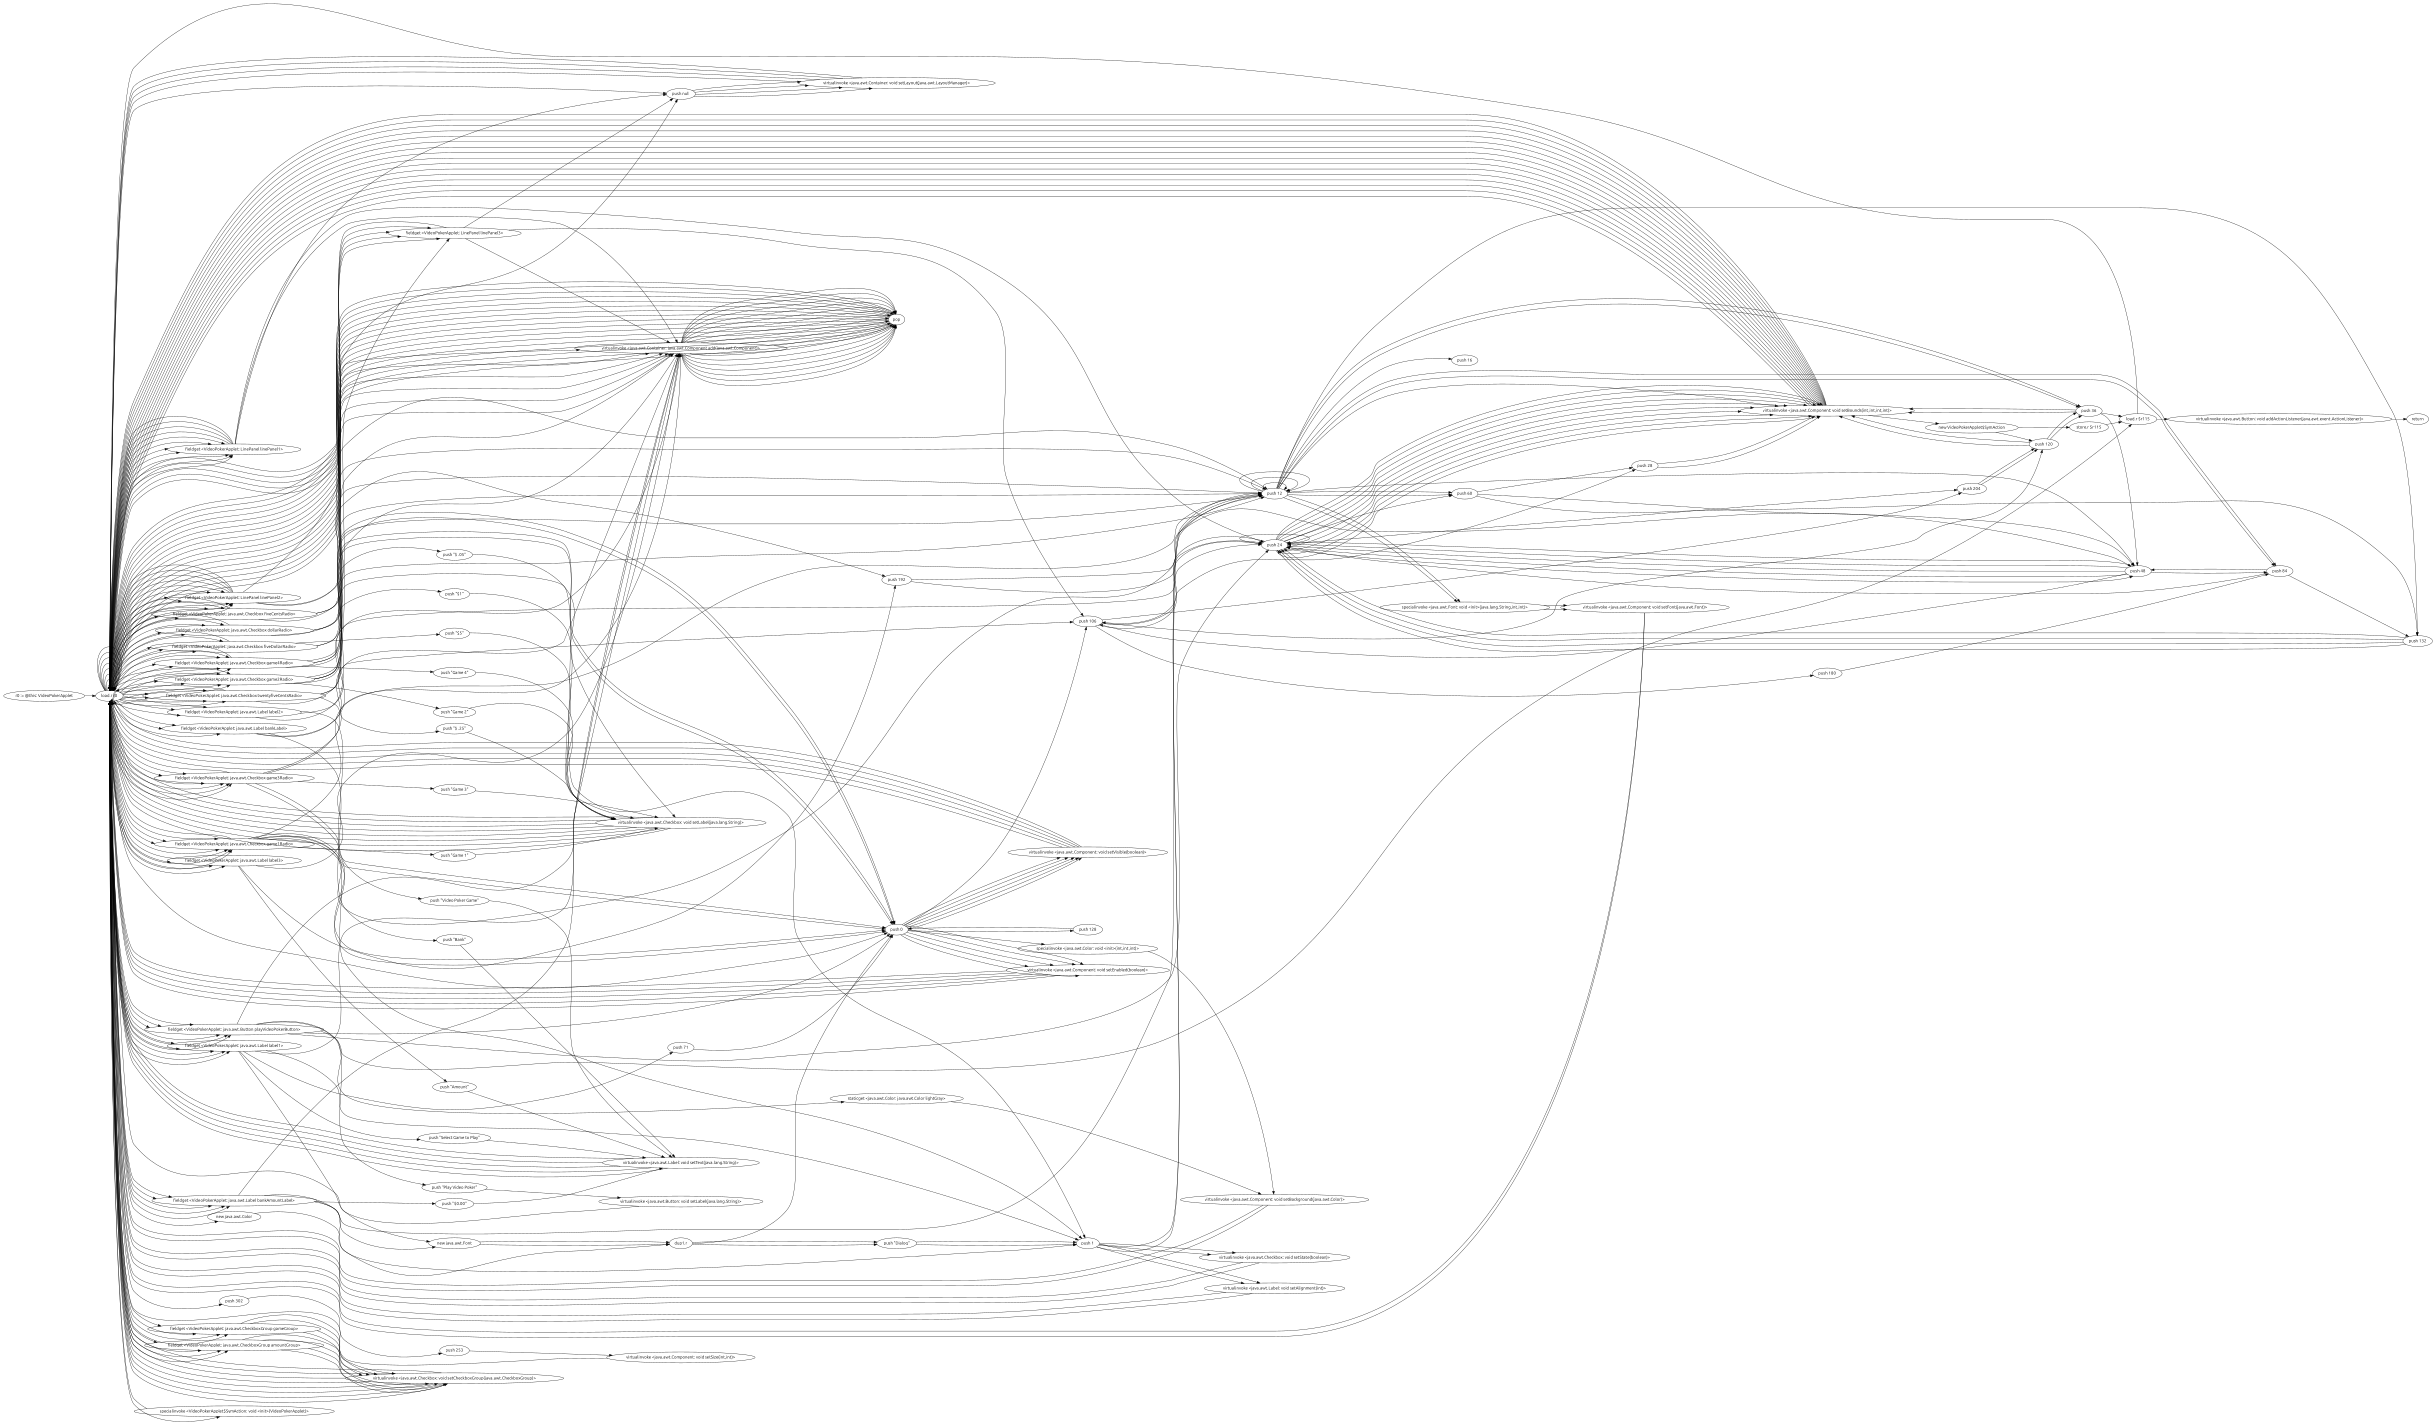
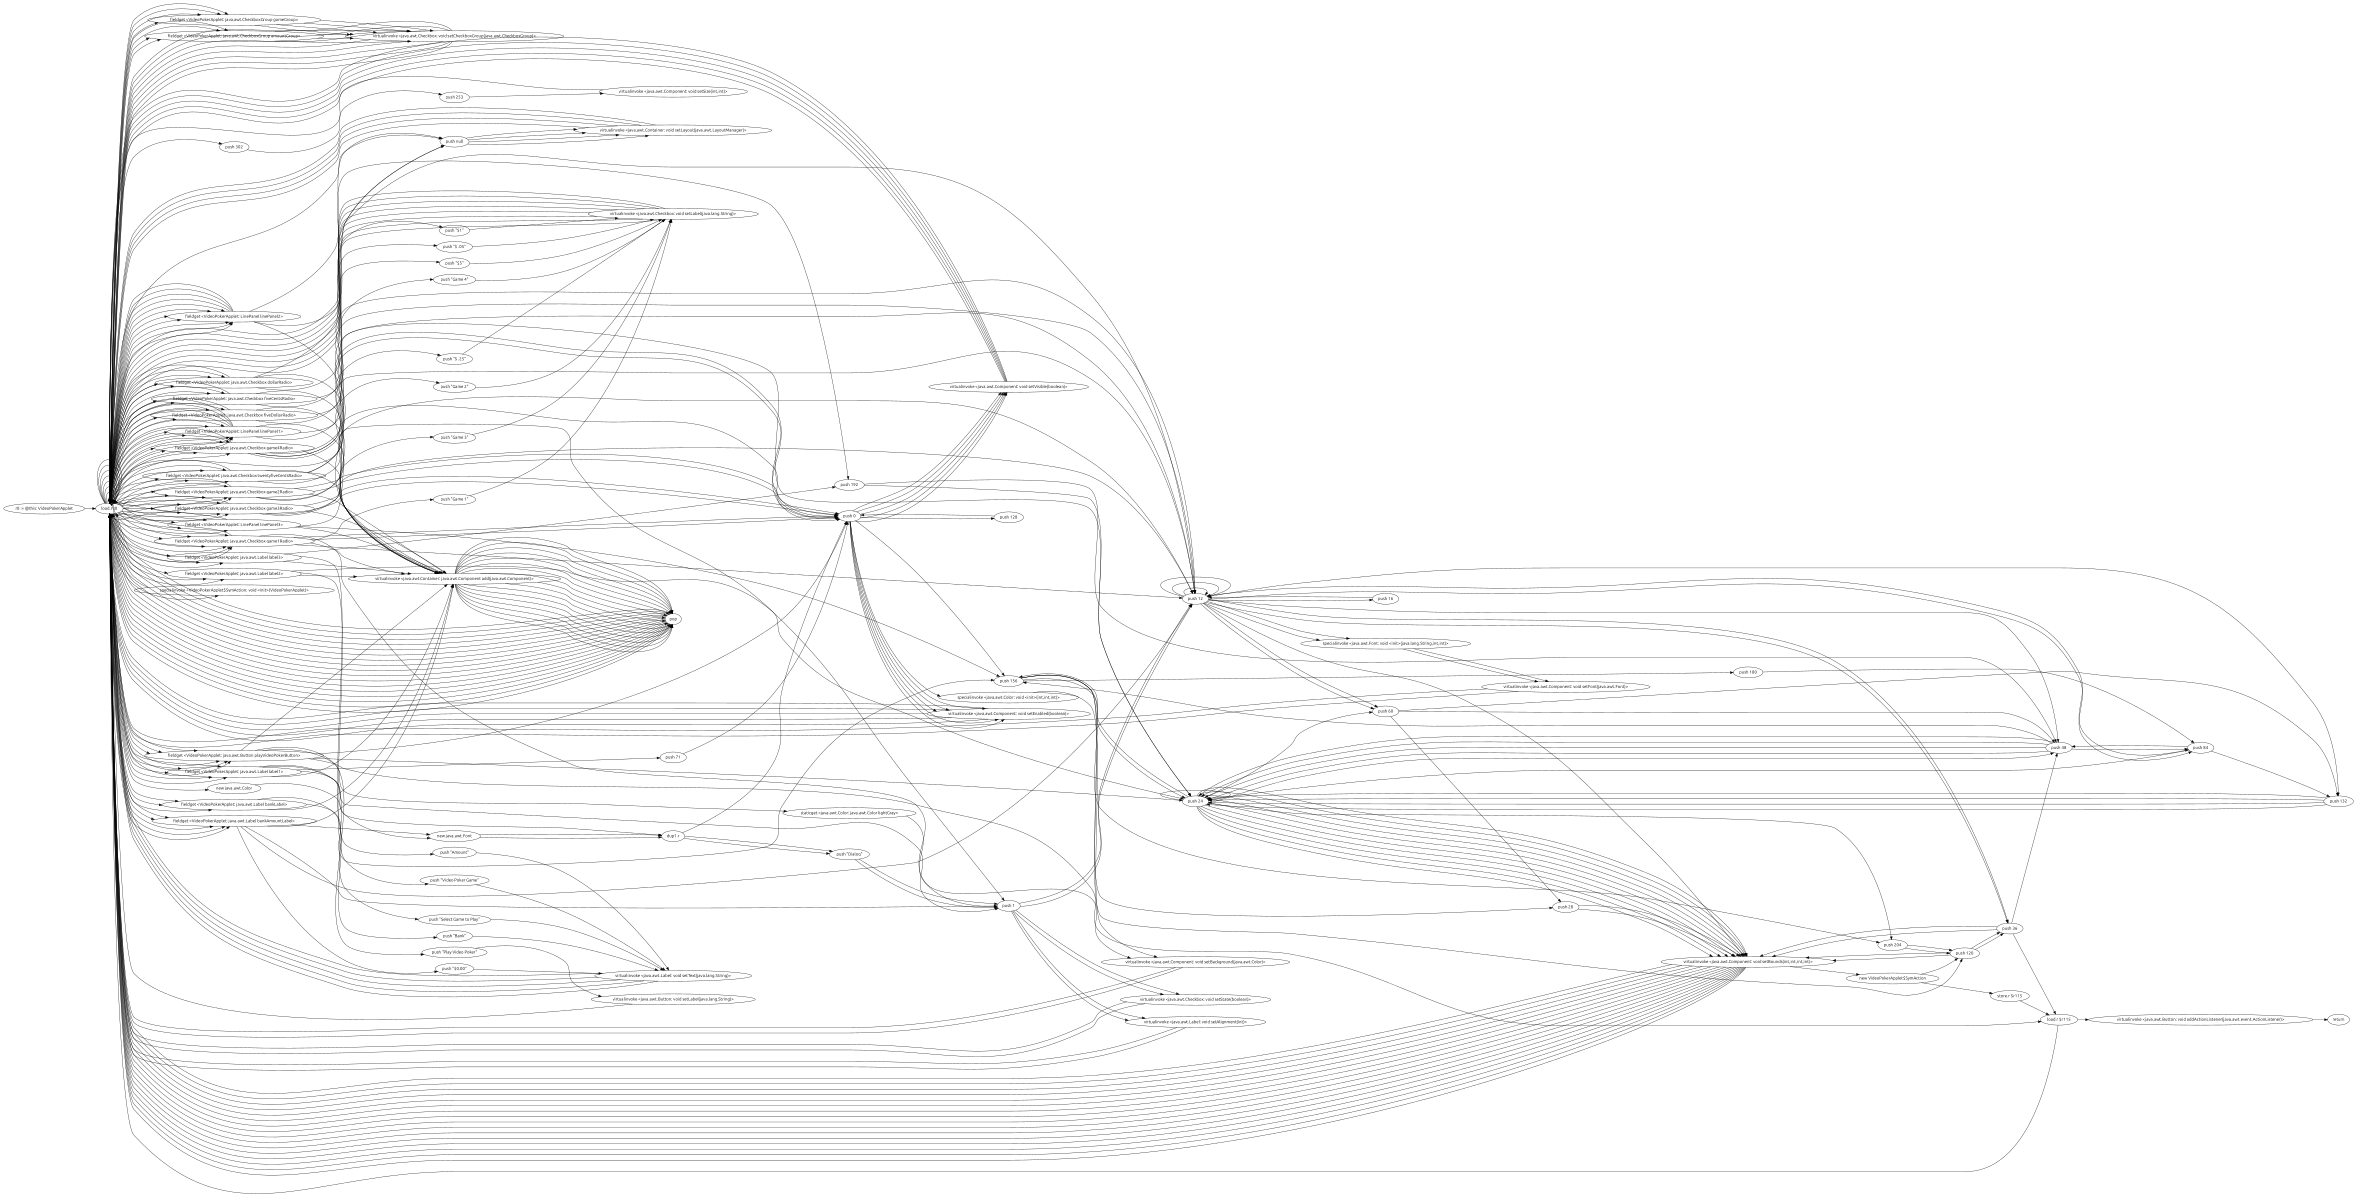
edge "fieldget <VideoPokerApplet: java.awt.Checkbox game2Radio>" -> "fieldget <VideoPokerApplet: LinePanel linePanel3>": now "fieldget <VideoPokerApplet: java.awt.Checkbox game2Radio>" -> "load.r r0"
edge "push 16" -> "push 12": added
node "push 106": label "push 106" -> "push 156"
